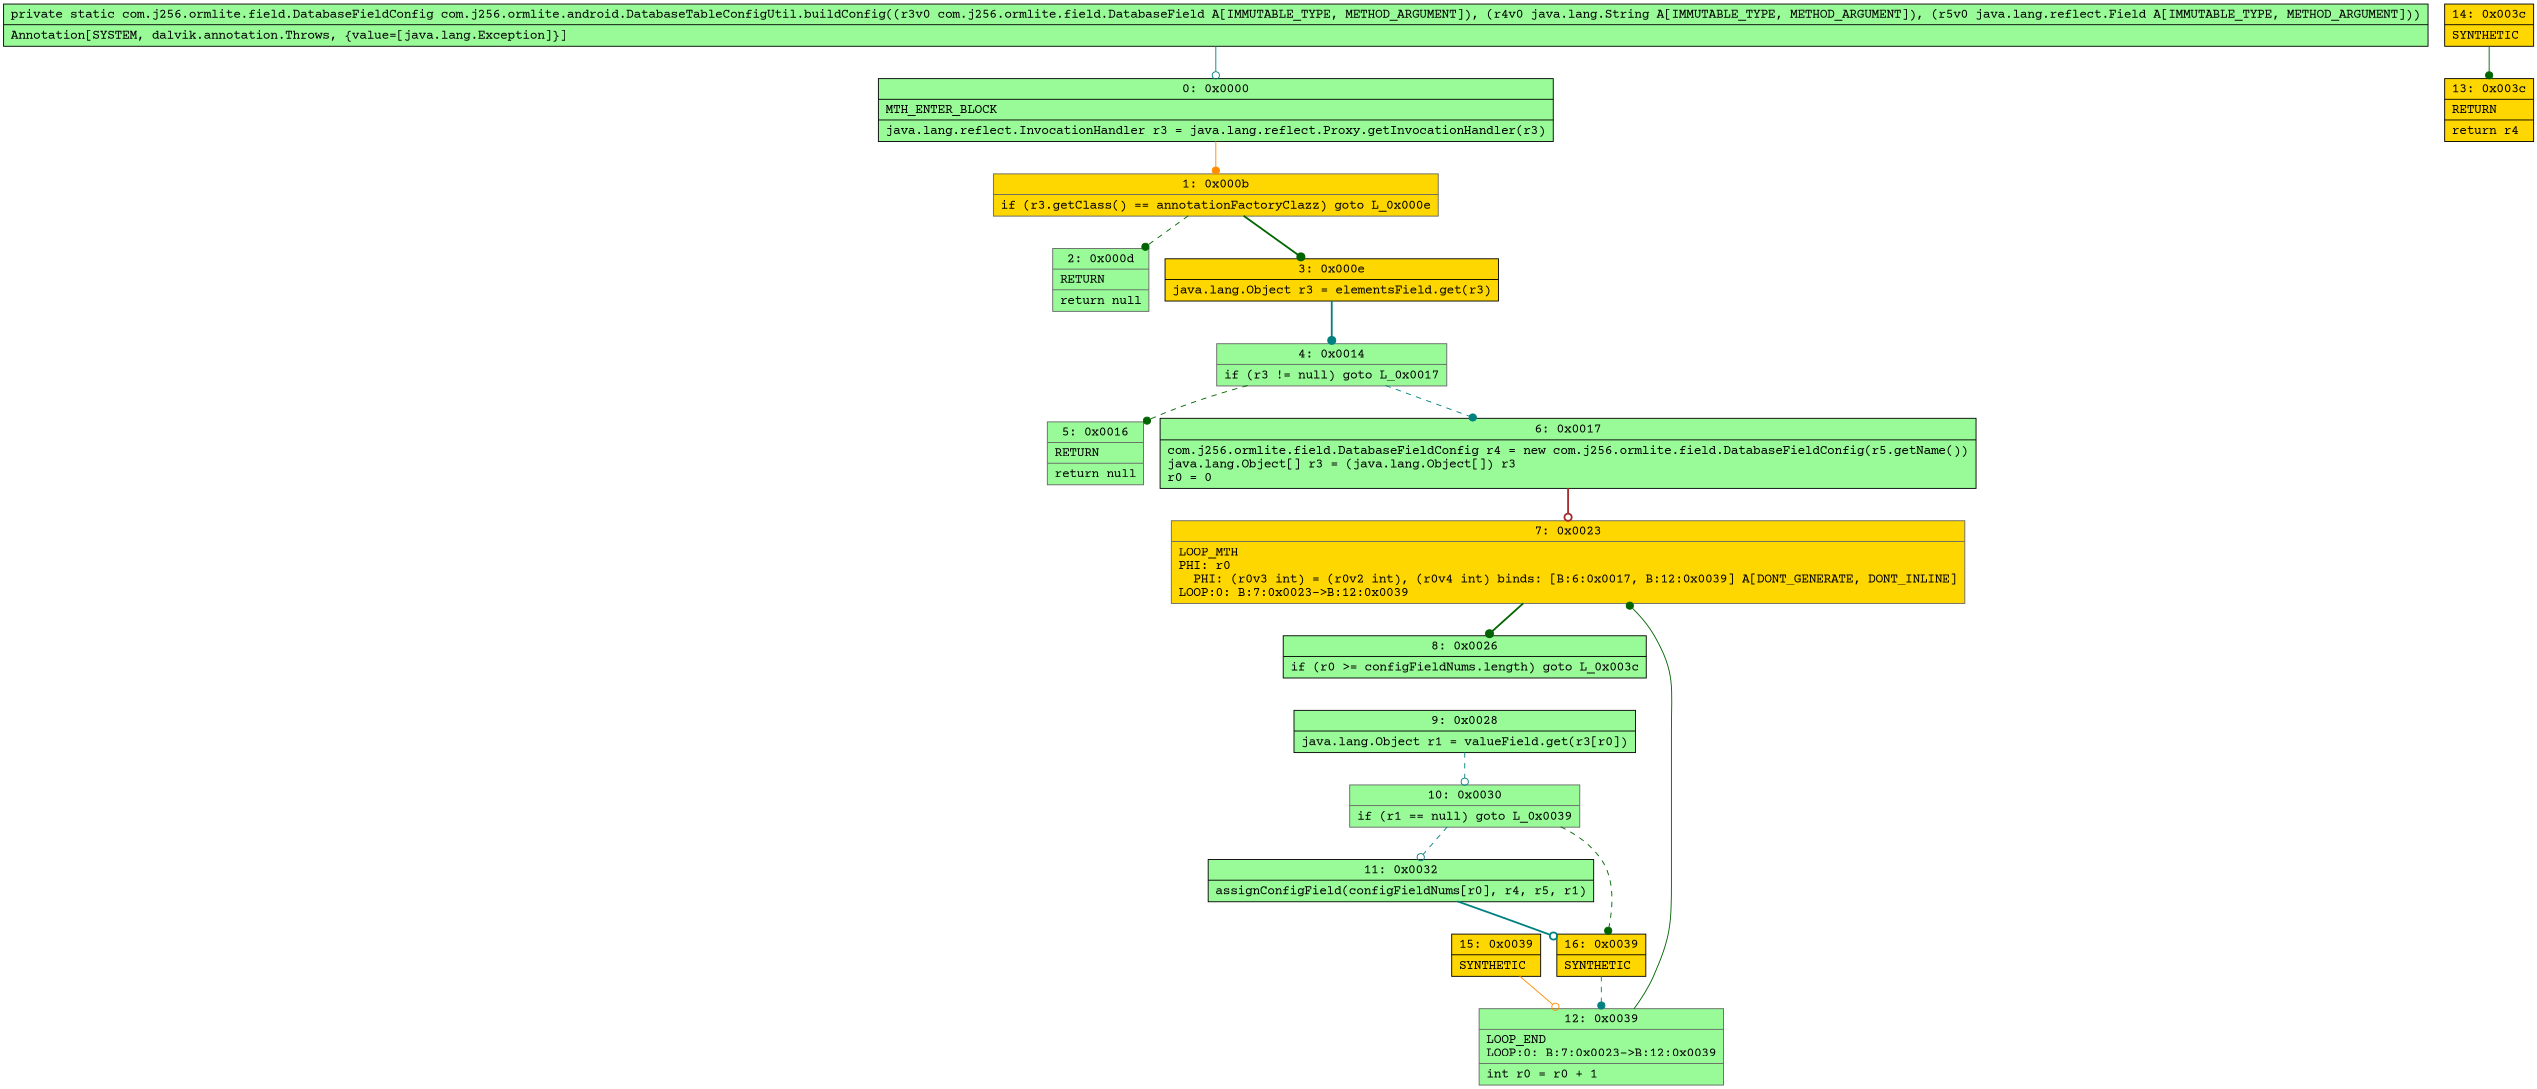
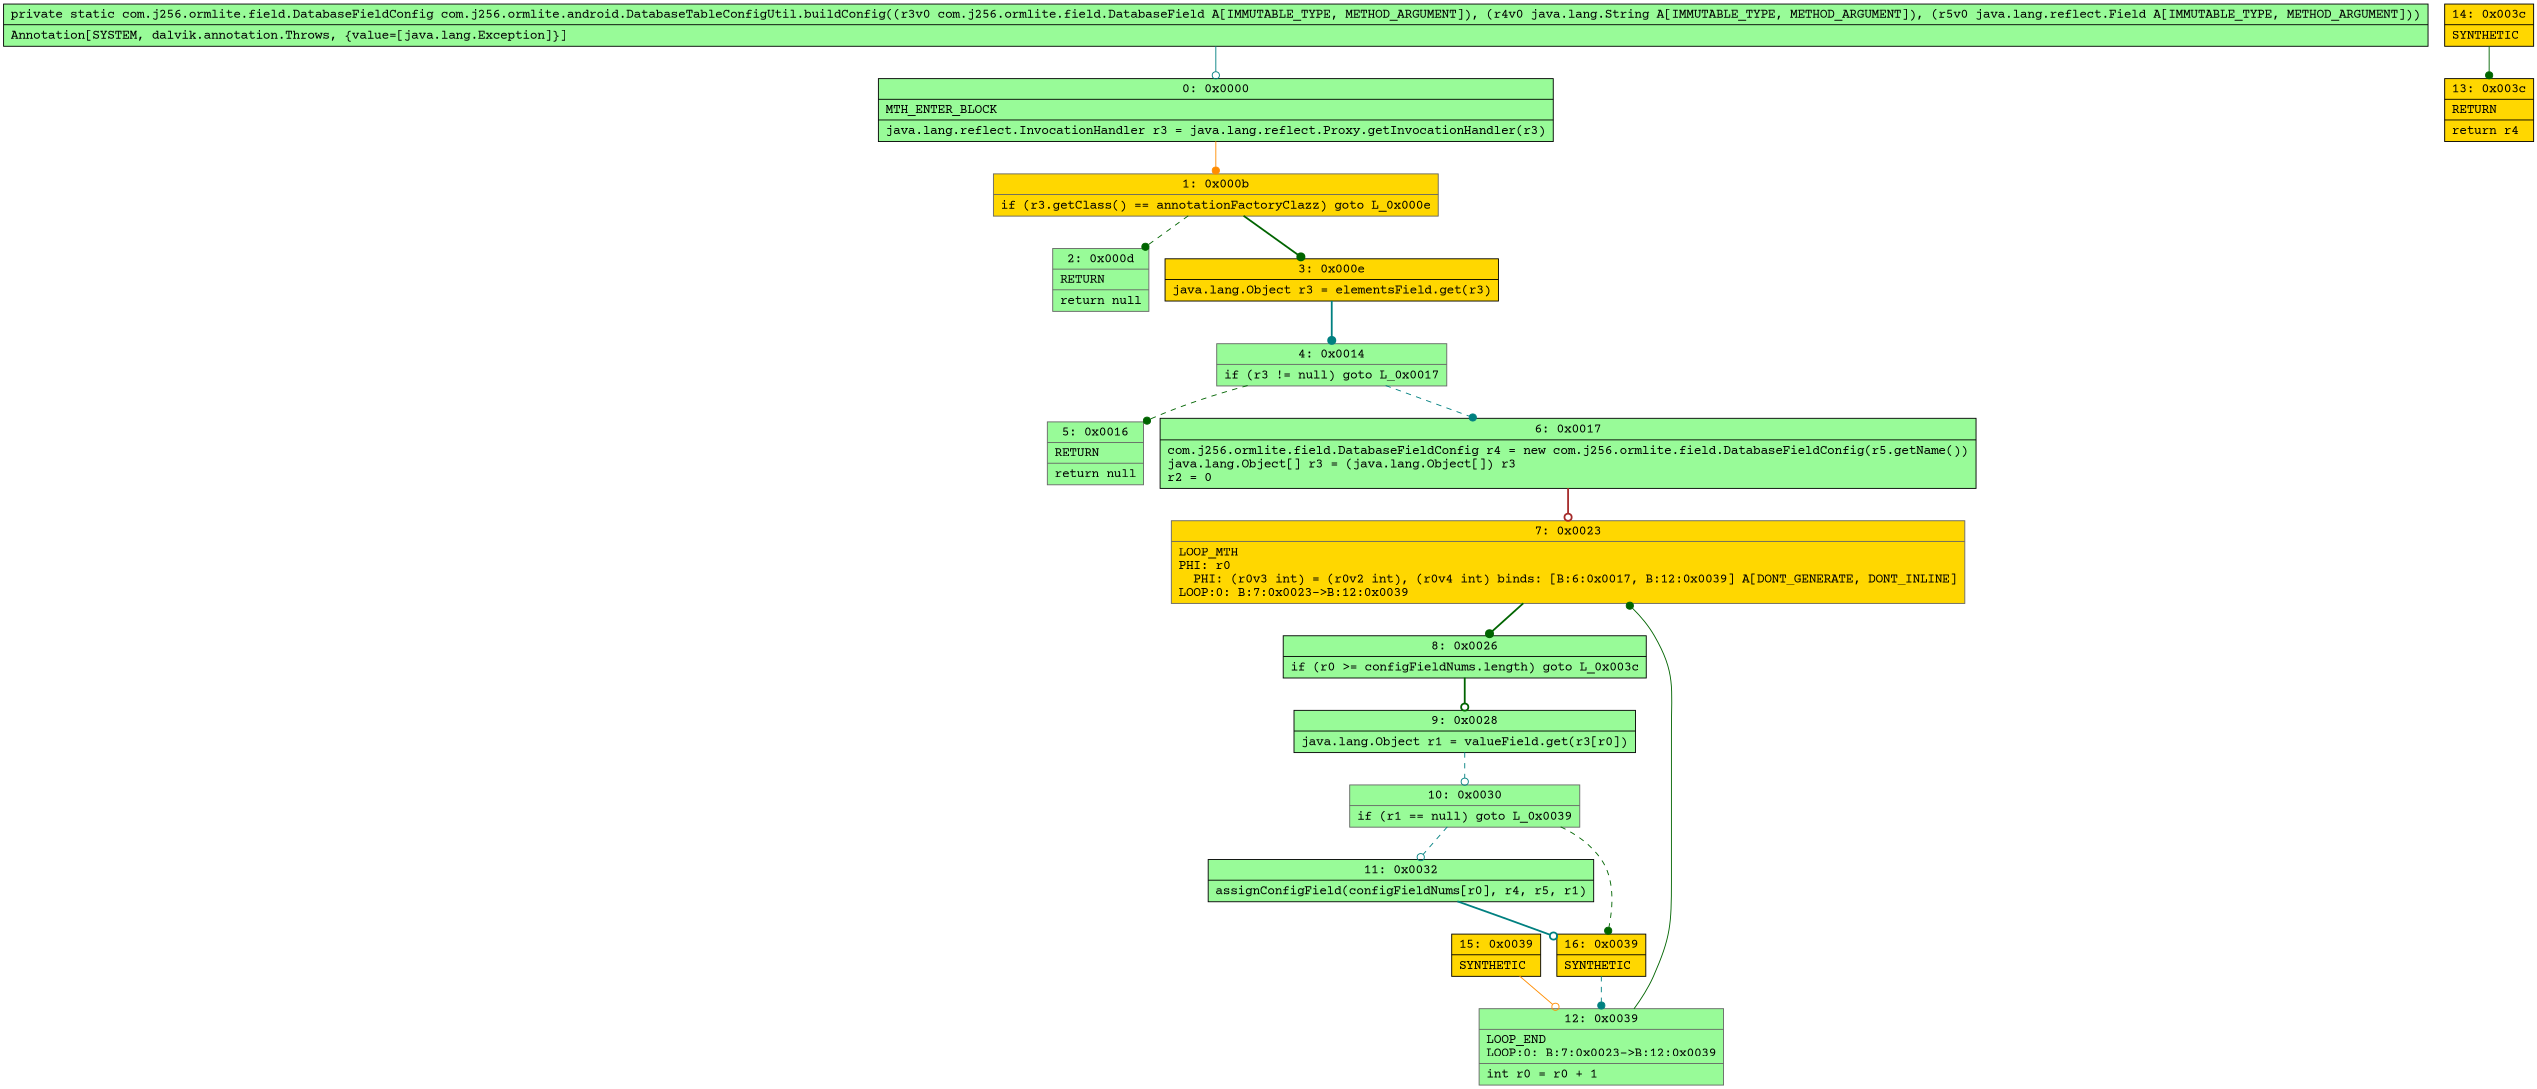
node "6: 0x0017": text "r0 = 0" -> "r2 = 0"
edge "8: 0x0026" -> "9: 0x0028": added
